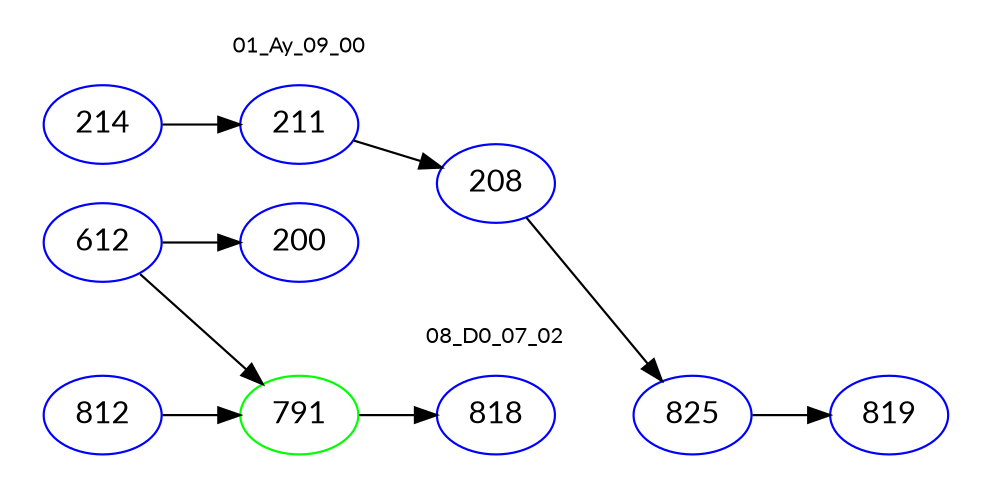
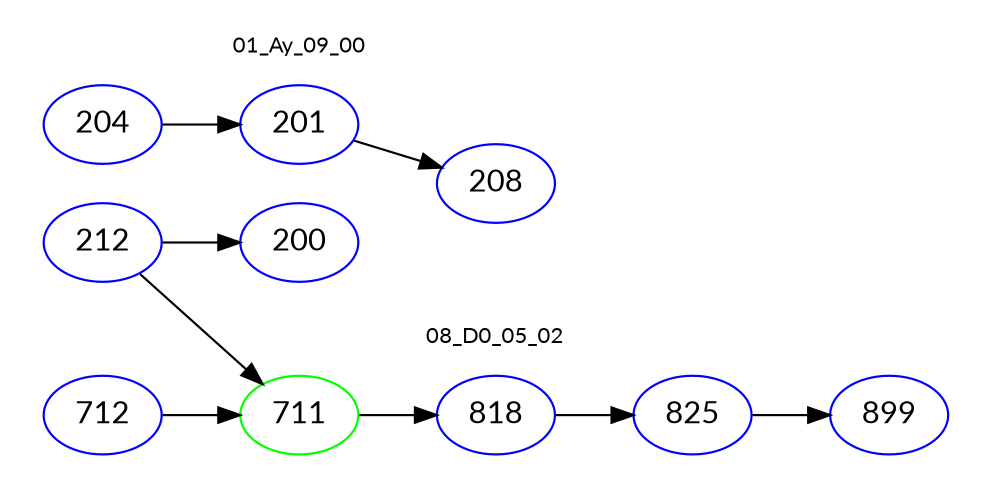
node "214": label "214" -> "204"
node "211": label "211" -> "201"
node "612": label "612" -> "212"
edge "208" -> "825": now "818" -> "825"
cluster "08_D0_07_02": label "08_D0_07_02" -> "08_D0_05_02"
node "812": label "812" -> "712"
node "791": label "791" -> "711"
node "819": label "819" -> "899"
